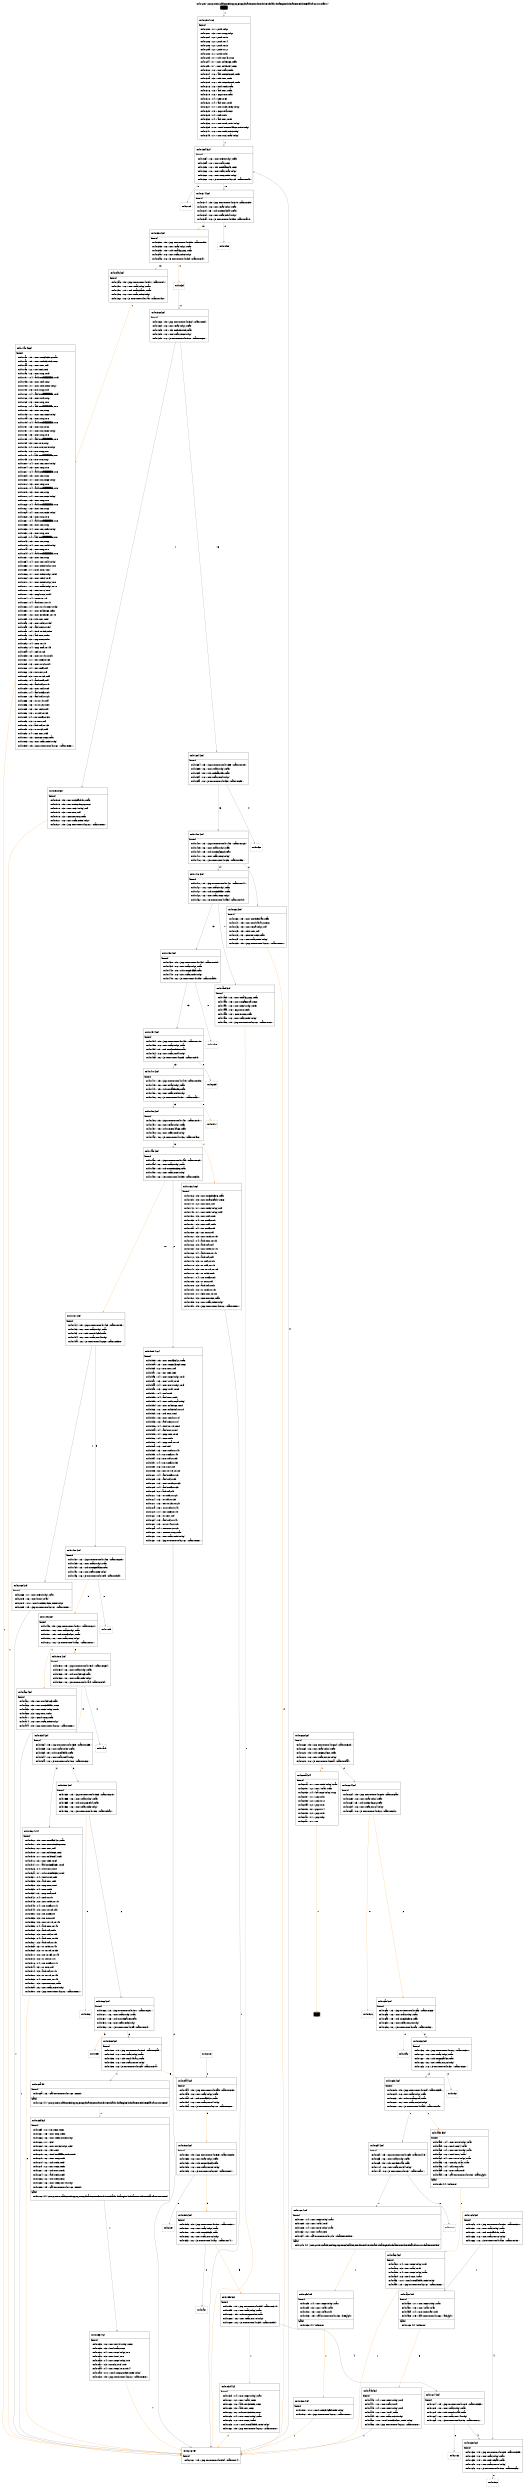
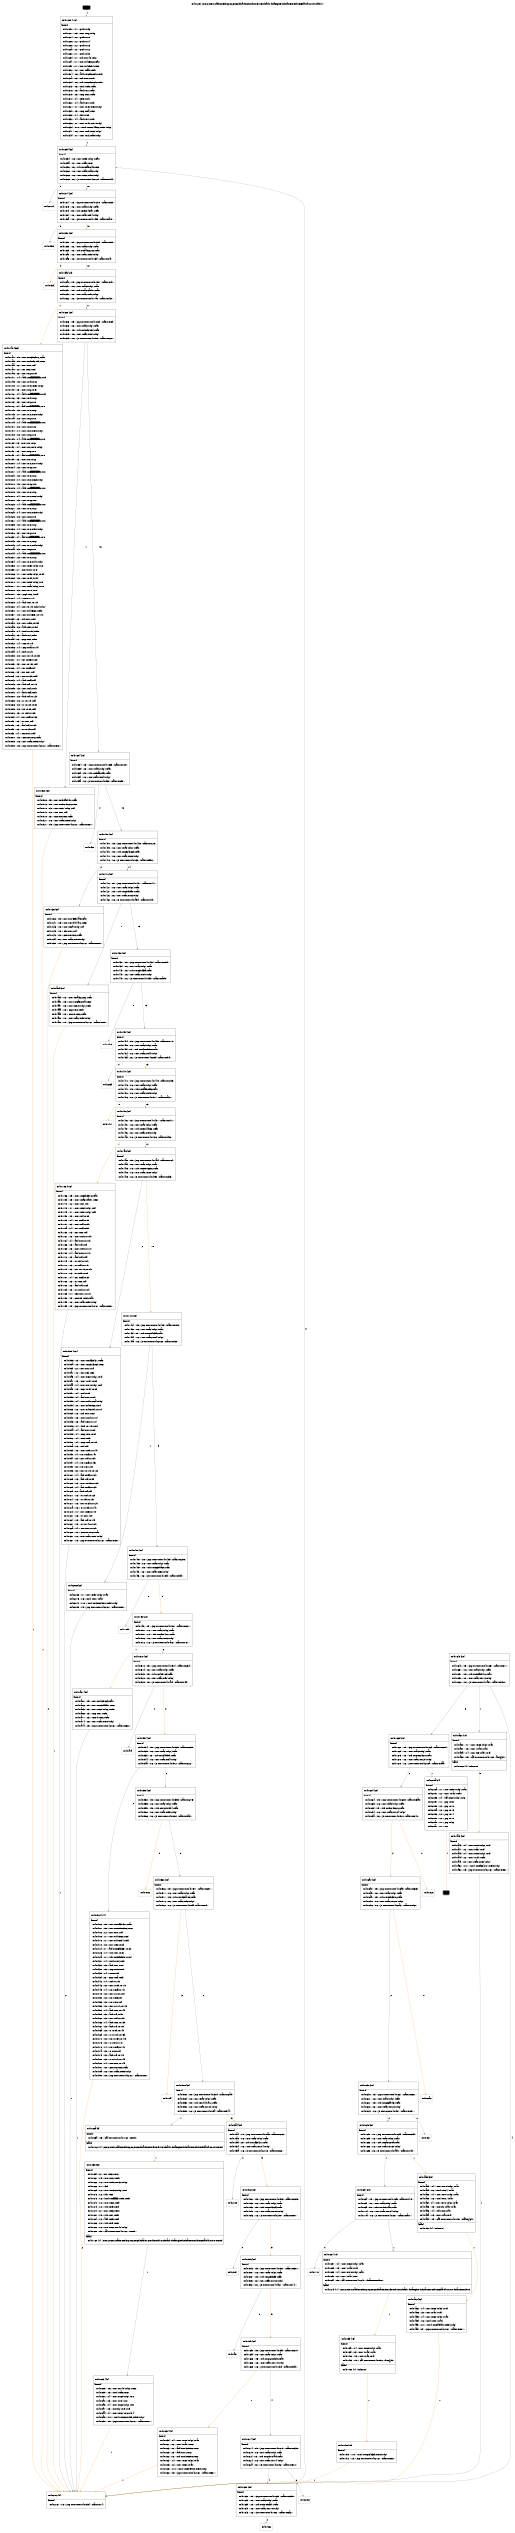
edge "0x401f2f" -> "0x4013c8 [28]": now "0x4013ac [28]" -> "0x4013c8 [28]"
edge "0x40164c [28]" -> "0x401668 [28]": added, label "3"
edge "0x402108" -> "0x4015a4 [28]": reversed
